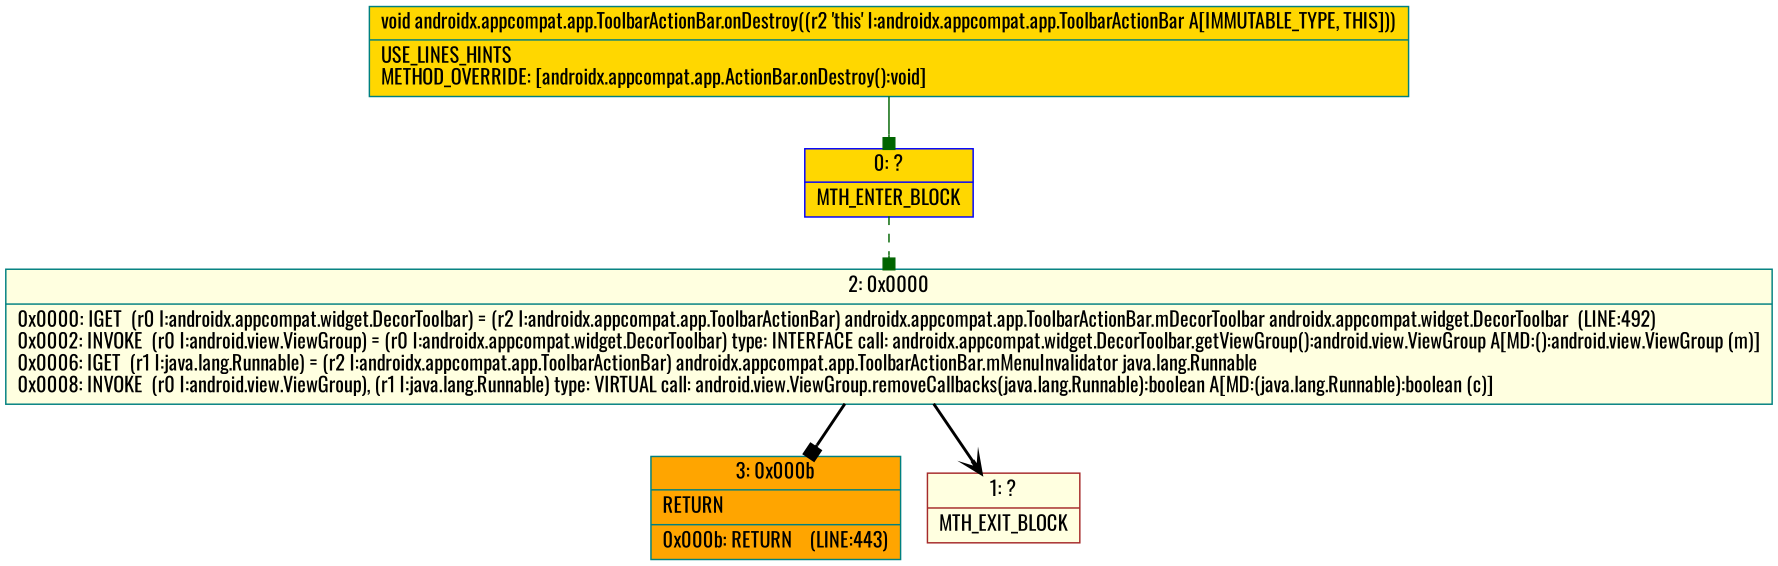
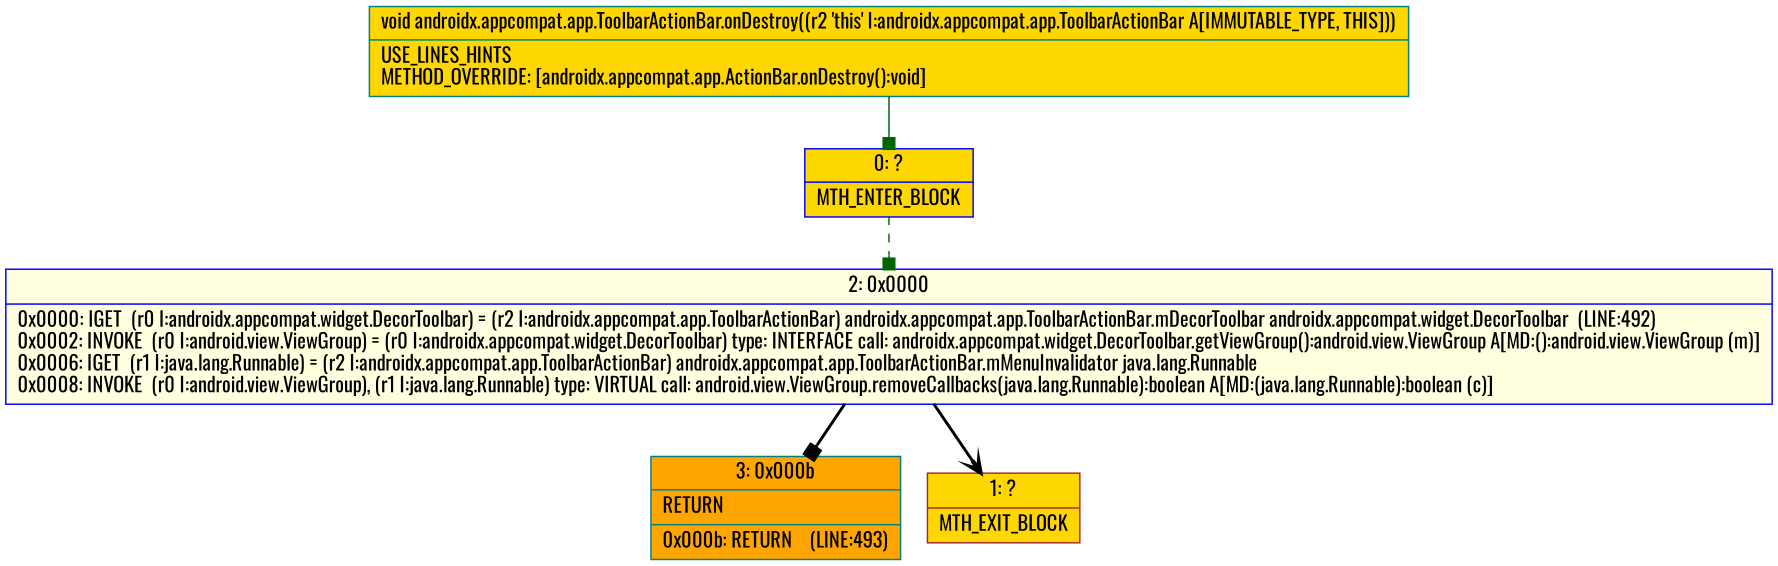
node "2: 0x0000": color teal -> blue
node "1: ?": fillcolor lightyellow -> gold
node "3: 0x000b": text "0x000b: RETURN    (LINE:443)" -> "0x000b: RETURN    (LINE:493)"
